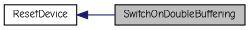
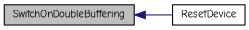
edge "SwitchOnDoubleBuffering" -> "ResetDevice": reversed
